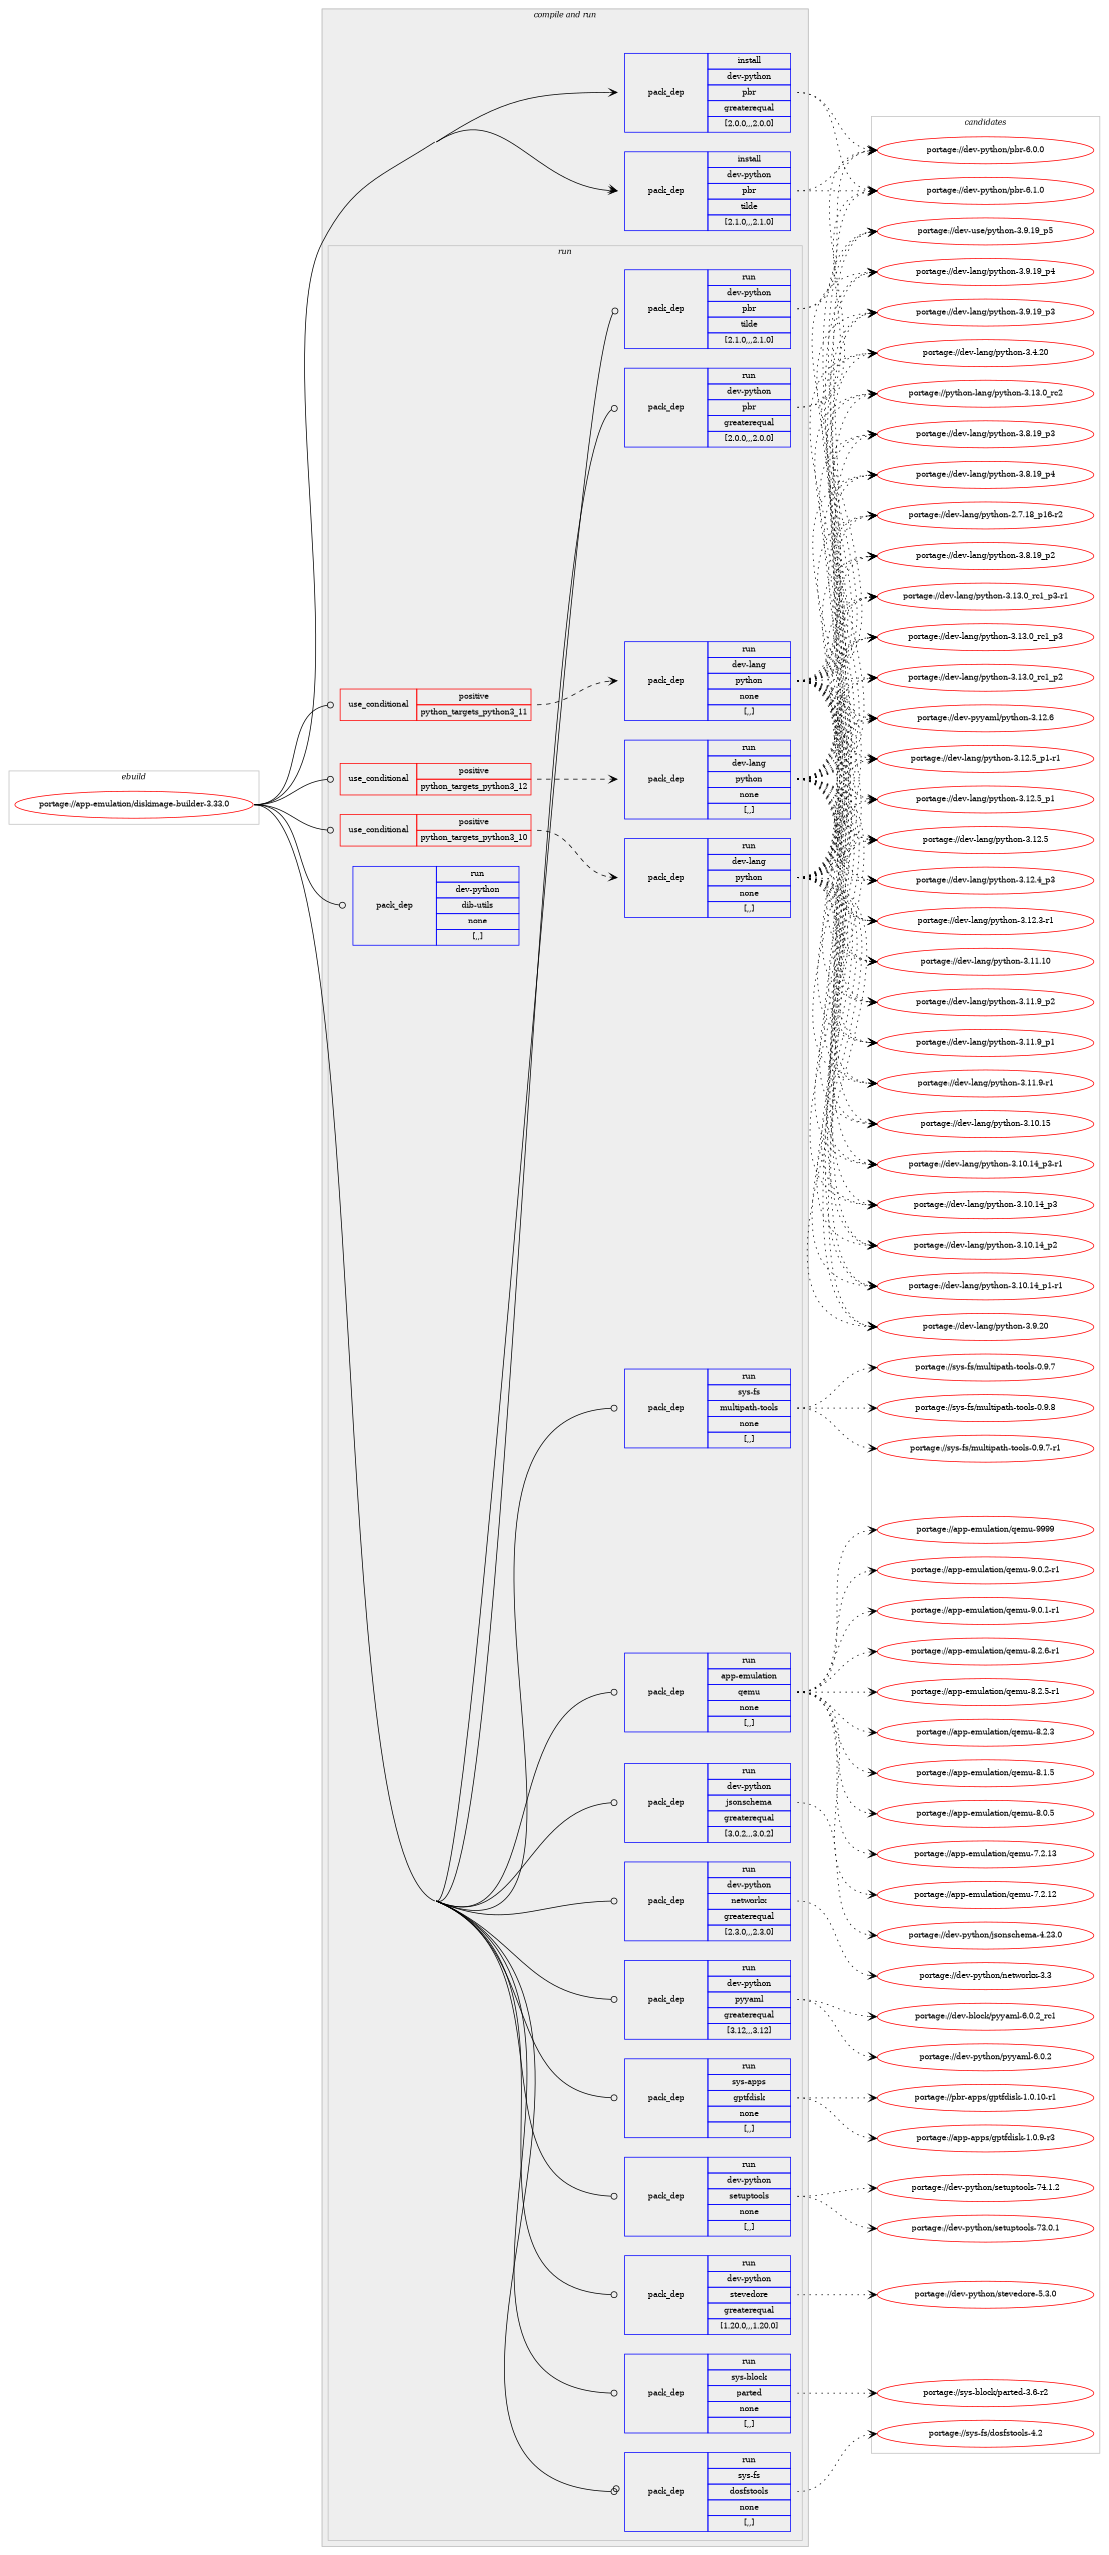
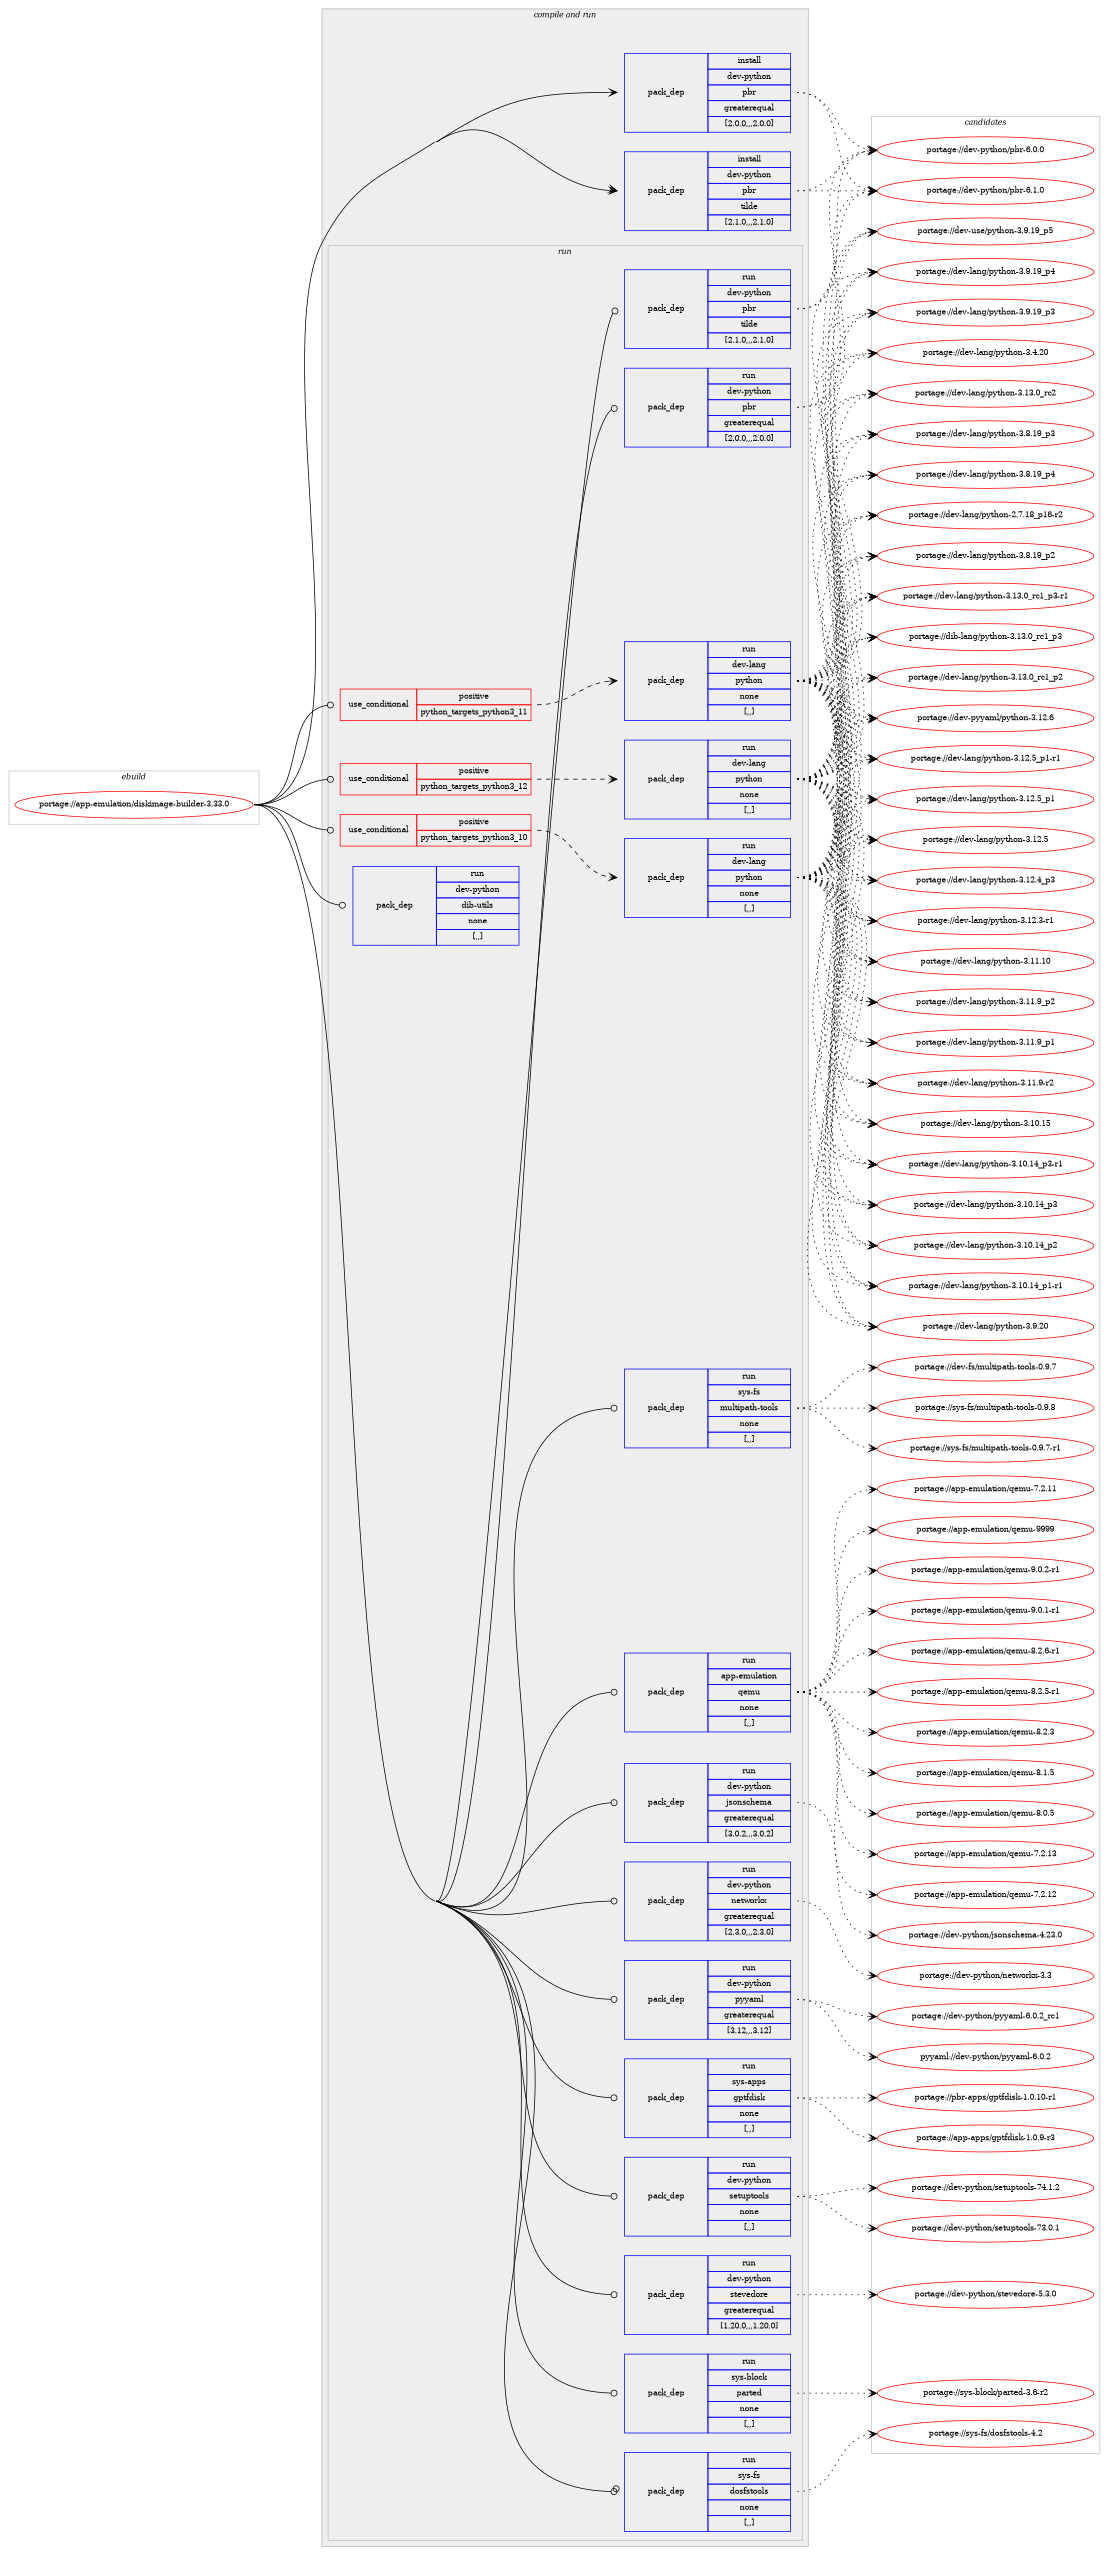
node "portage://python-lang/python-3.13.0_rc2": label "portage://python-lang/python-3.13.0_rc2" -> "portage://dev-lang/python-3.13.0_rc2"
node "portage://dev-lang/python-3.13.0_rc1_p3": label "portage://dev-lang/python-3.13.0_rc1_p3" -> "portage://dib-lang/python-3.13.0_rc1_p3"
node "portage://dev-lang/python-3.11.9-r1": label "portage://dev-lang/python-3.11.9-r1" -> "portage://dev-lang/python-3.11.9-r2"
node "portage://sys-fs/multipath-tools-0.9.7": label "portage://sys-fs/multipath-tools-0.9.7" -> "portage://dev-fs/multipath-tools-0.9.7"
node "portage://app-emulation/qemu-7.2.11": added
node "portage://dev-block/pyyaml-6.0.2_rc1": label "portage://dev-block/pyyaml-6.0.2_rc1" -> "portage://dev-python/pyyaml-6.0.2_rc1"
node "portage://dev-python/pyyaml-6.0.2": label "portage://dev-python/pyyaml-6.0.2" -> "pyyaml://dev-python/pyyaml-6.0.2"
